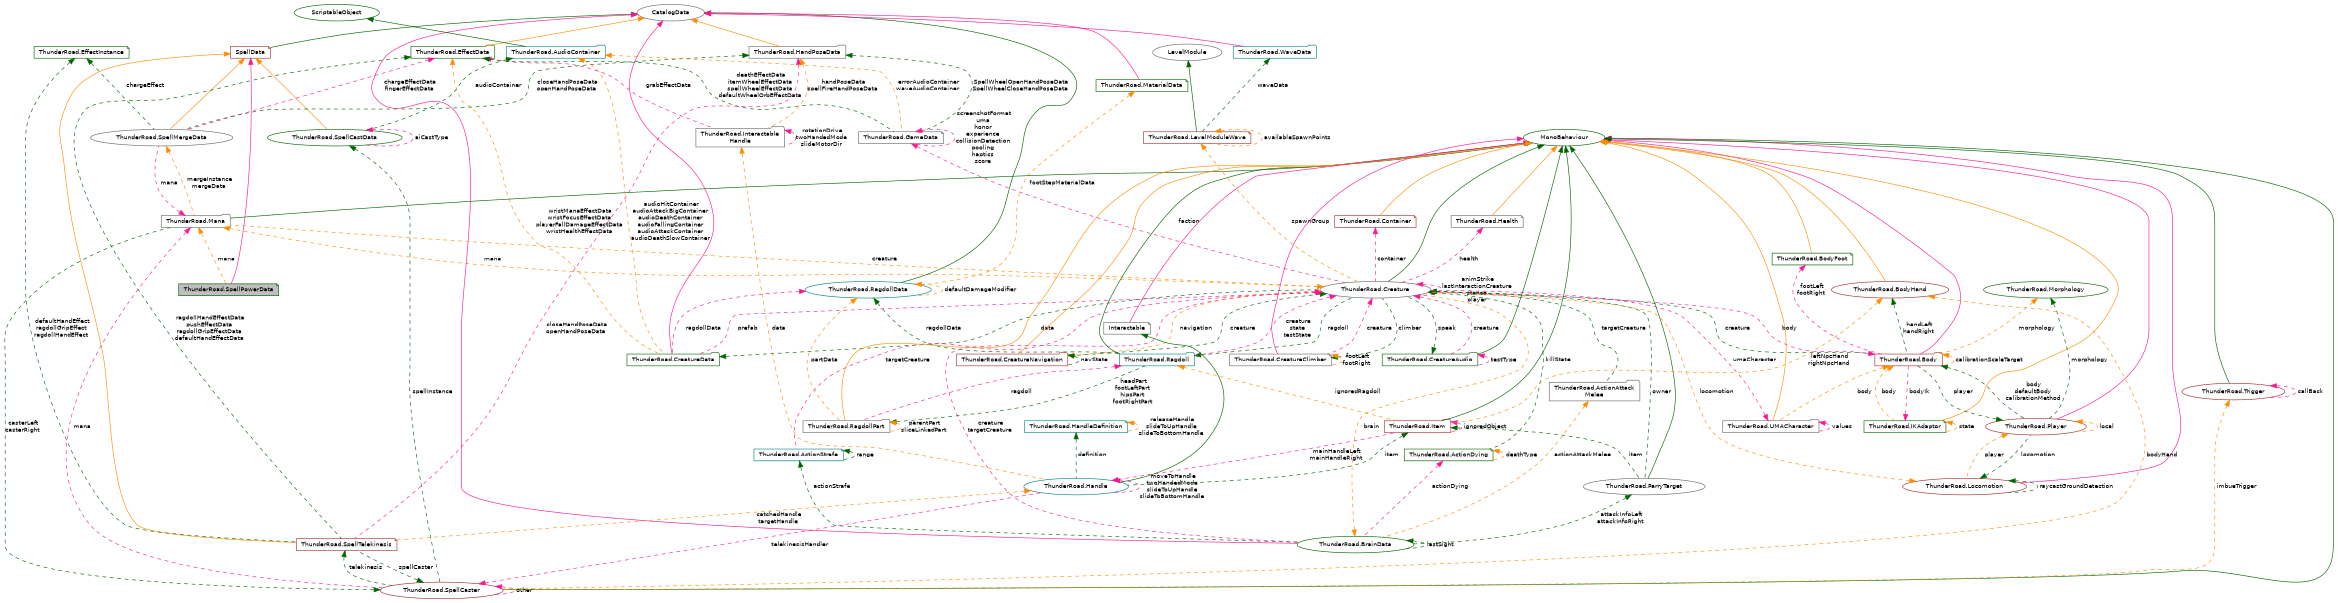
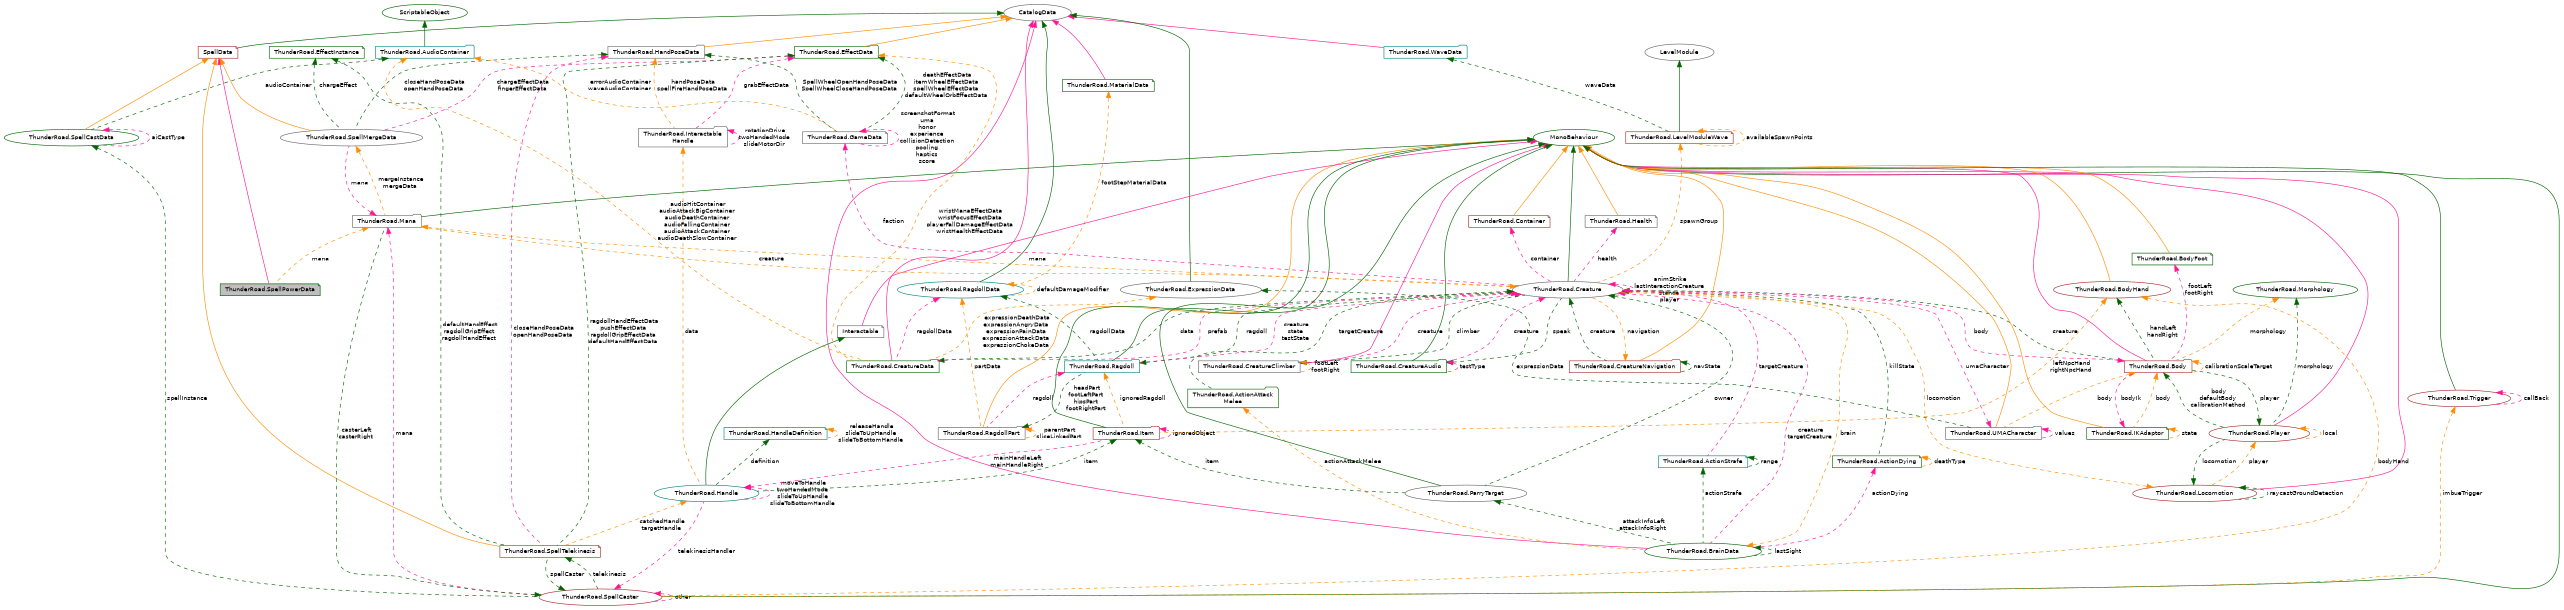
node "ThunderRoad.ExpressionData": added
node "ThunderRoad.ActionAttack Melee": color gray40 -> darkgreen
